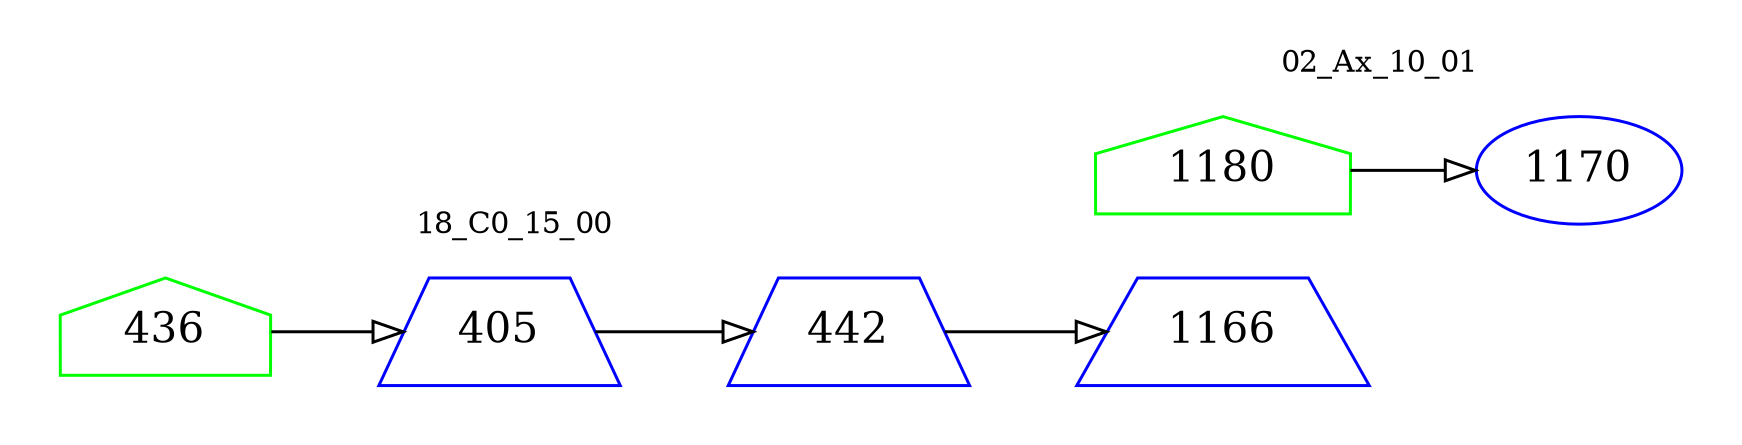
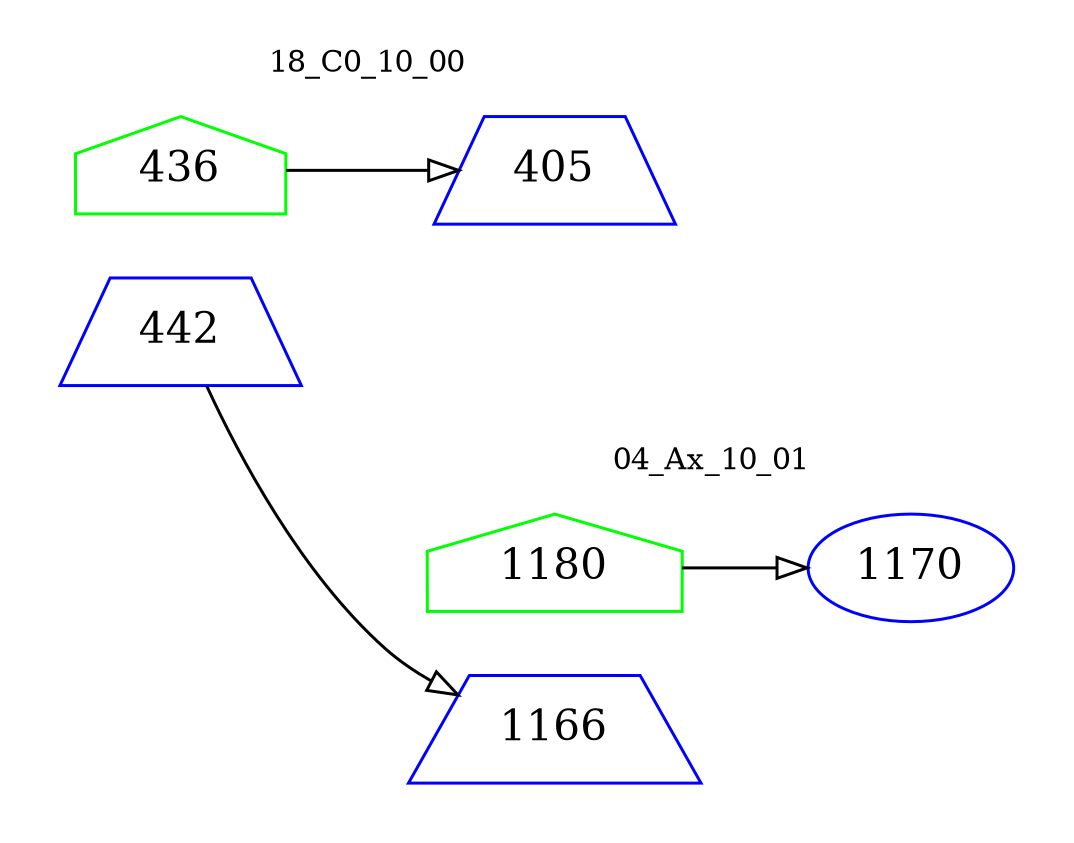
cluster "02_Ax_10_01": label "02_Ax_10_01" -> "04_Ax_10_01"
cluster "18_C0_15_00": label "18_C0_15_00" -> "18_C0_10_00"
edge "405" -> "442": removed
